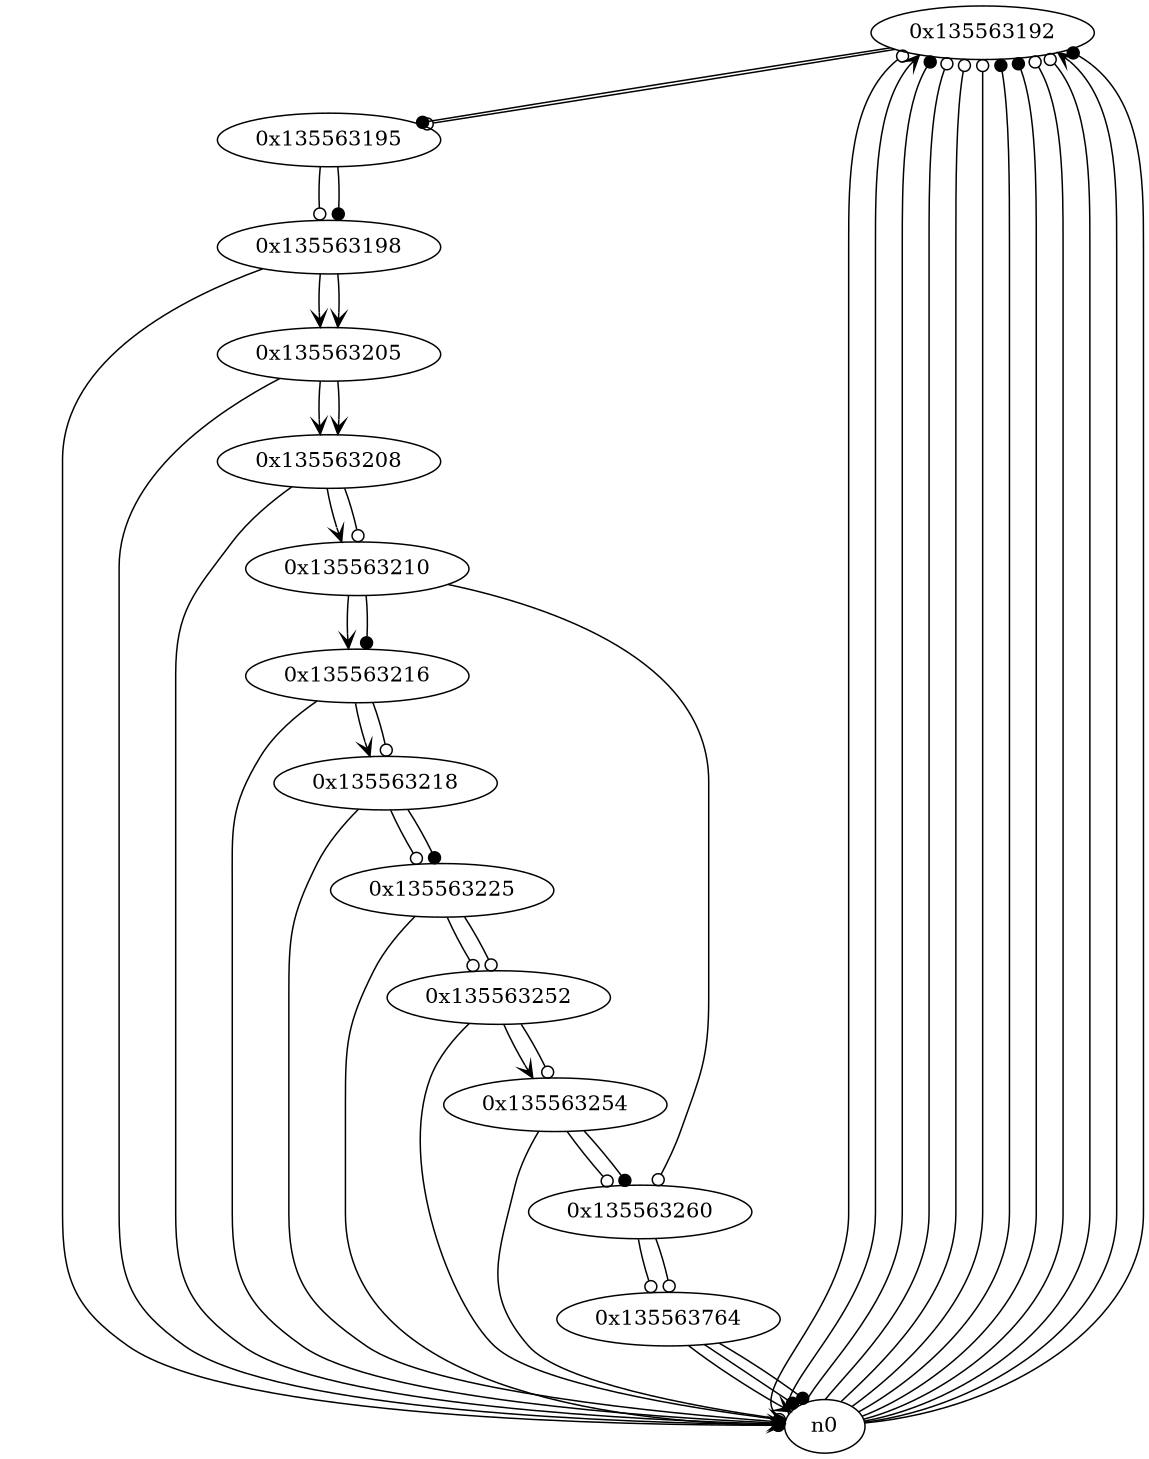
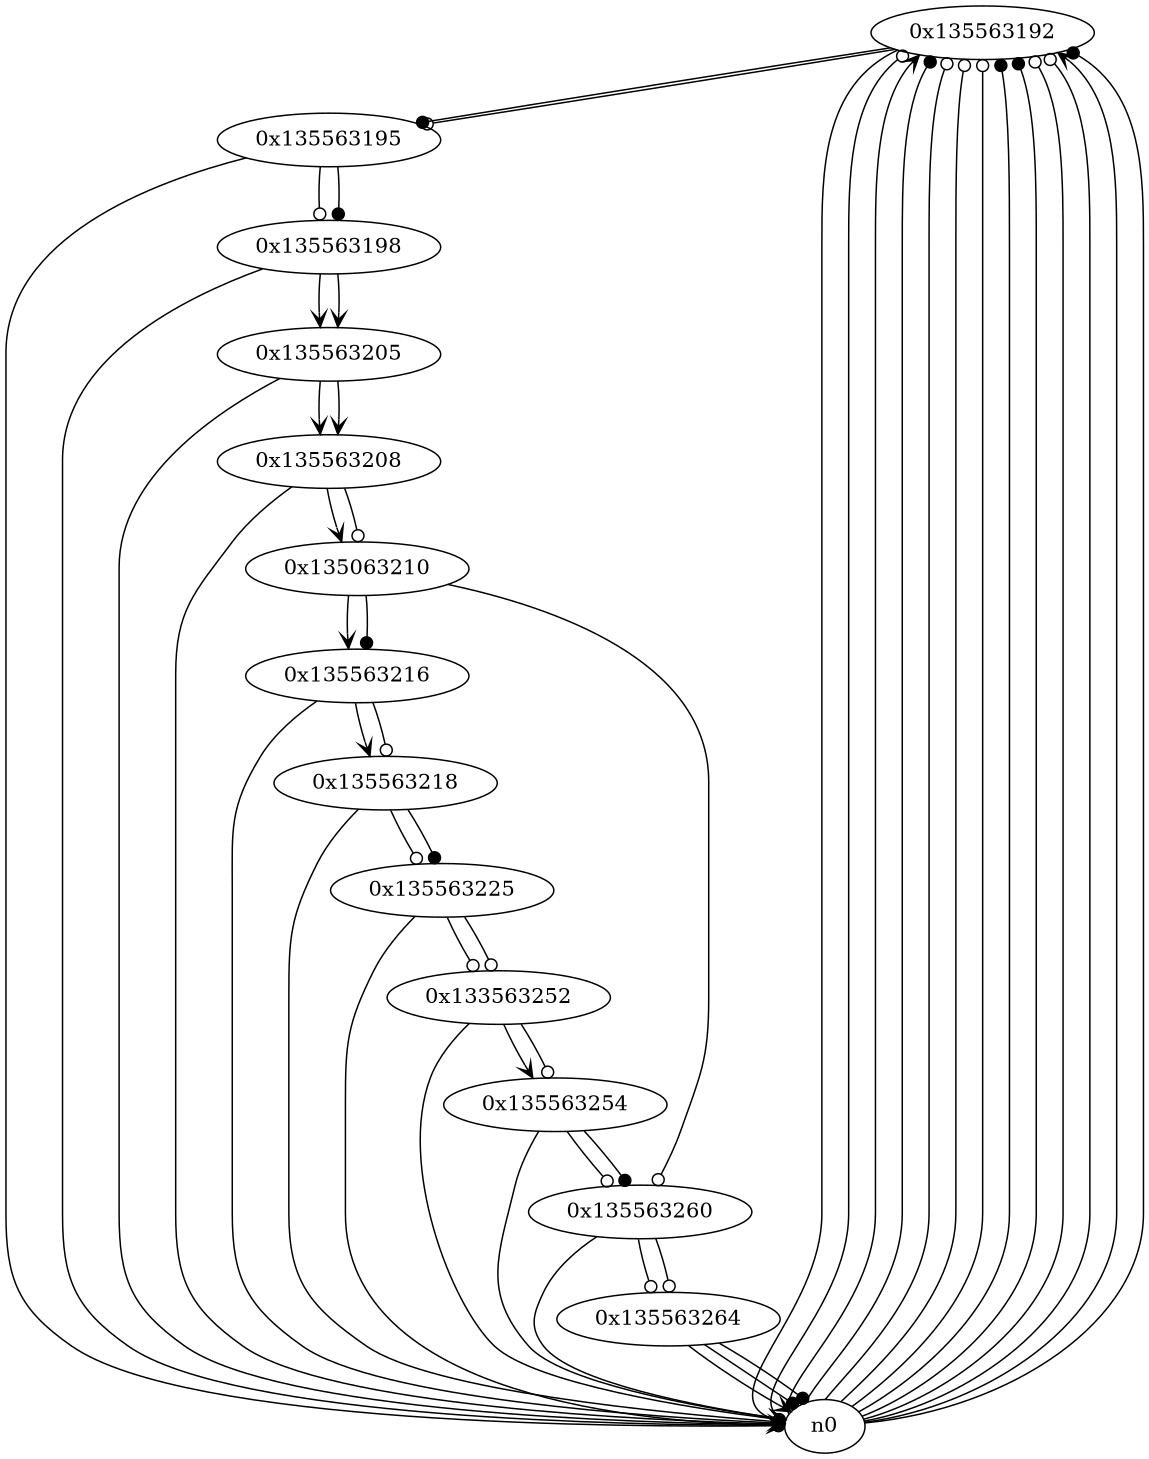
node "0x135563210": label "0x135563210" -> "0x135063210"
edge "0x135563192" -> "n0": added
node "0x135563252": label "0x135563252" -> "0x133563252"
edge "0x135563195" -> "n0": added
edge "0x135563225" -> "n0": arrowhead odot -> vee
node "0x135563764": label "0x135563764" -> "0x135563264"
edge "0x135563260" -> "n0": added
